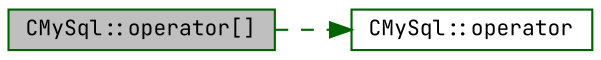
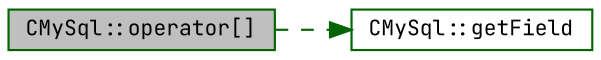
node "CMySql::operator": label "CMySql::operator" -> "CMySql::getField"
